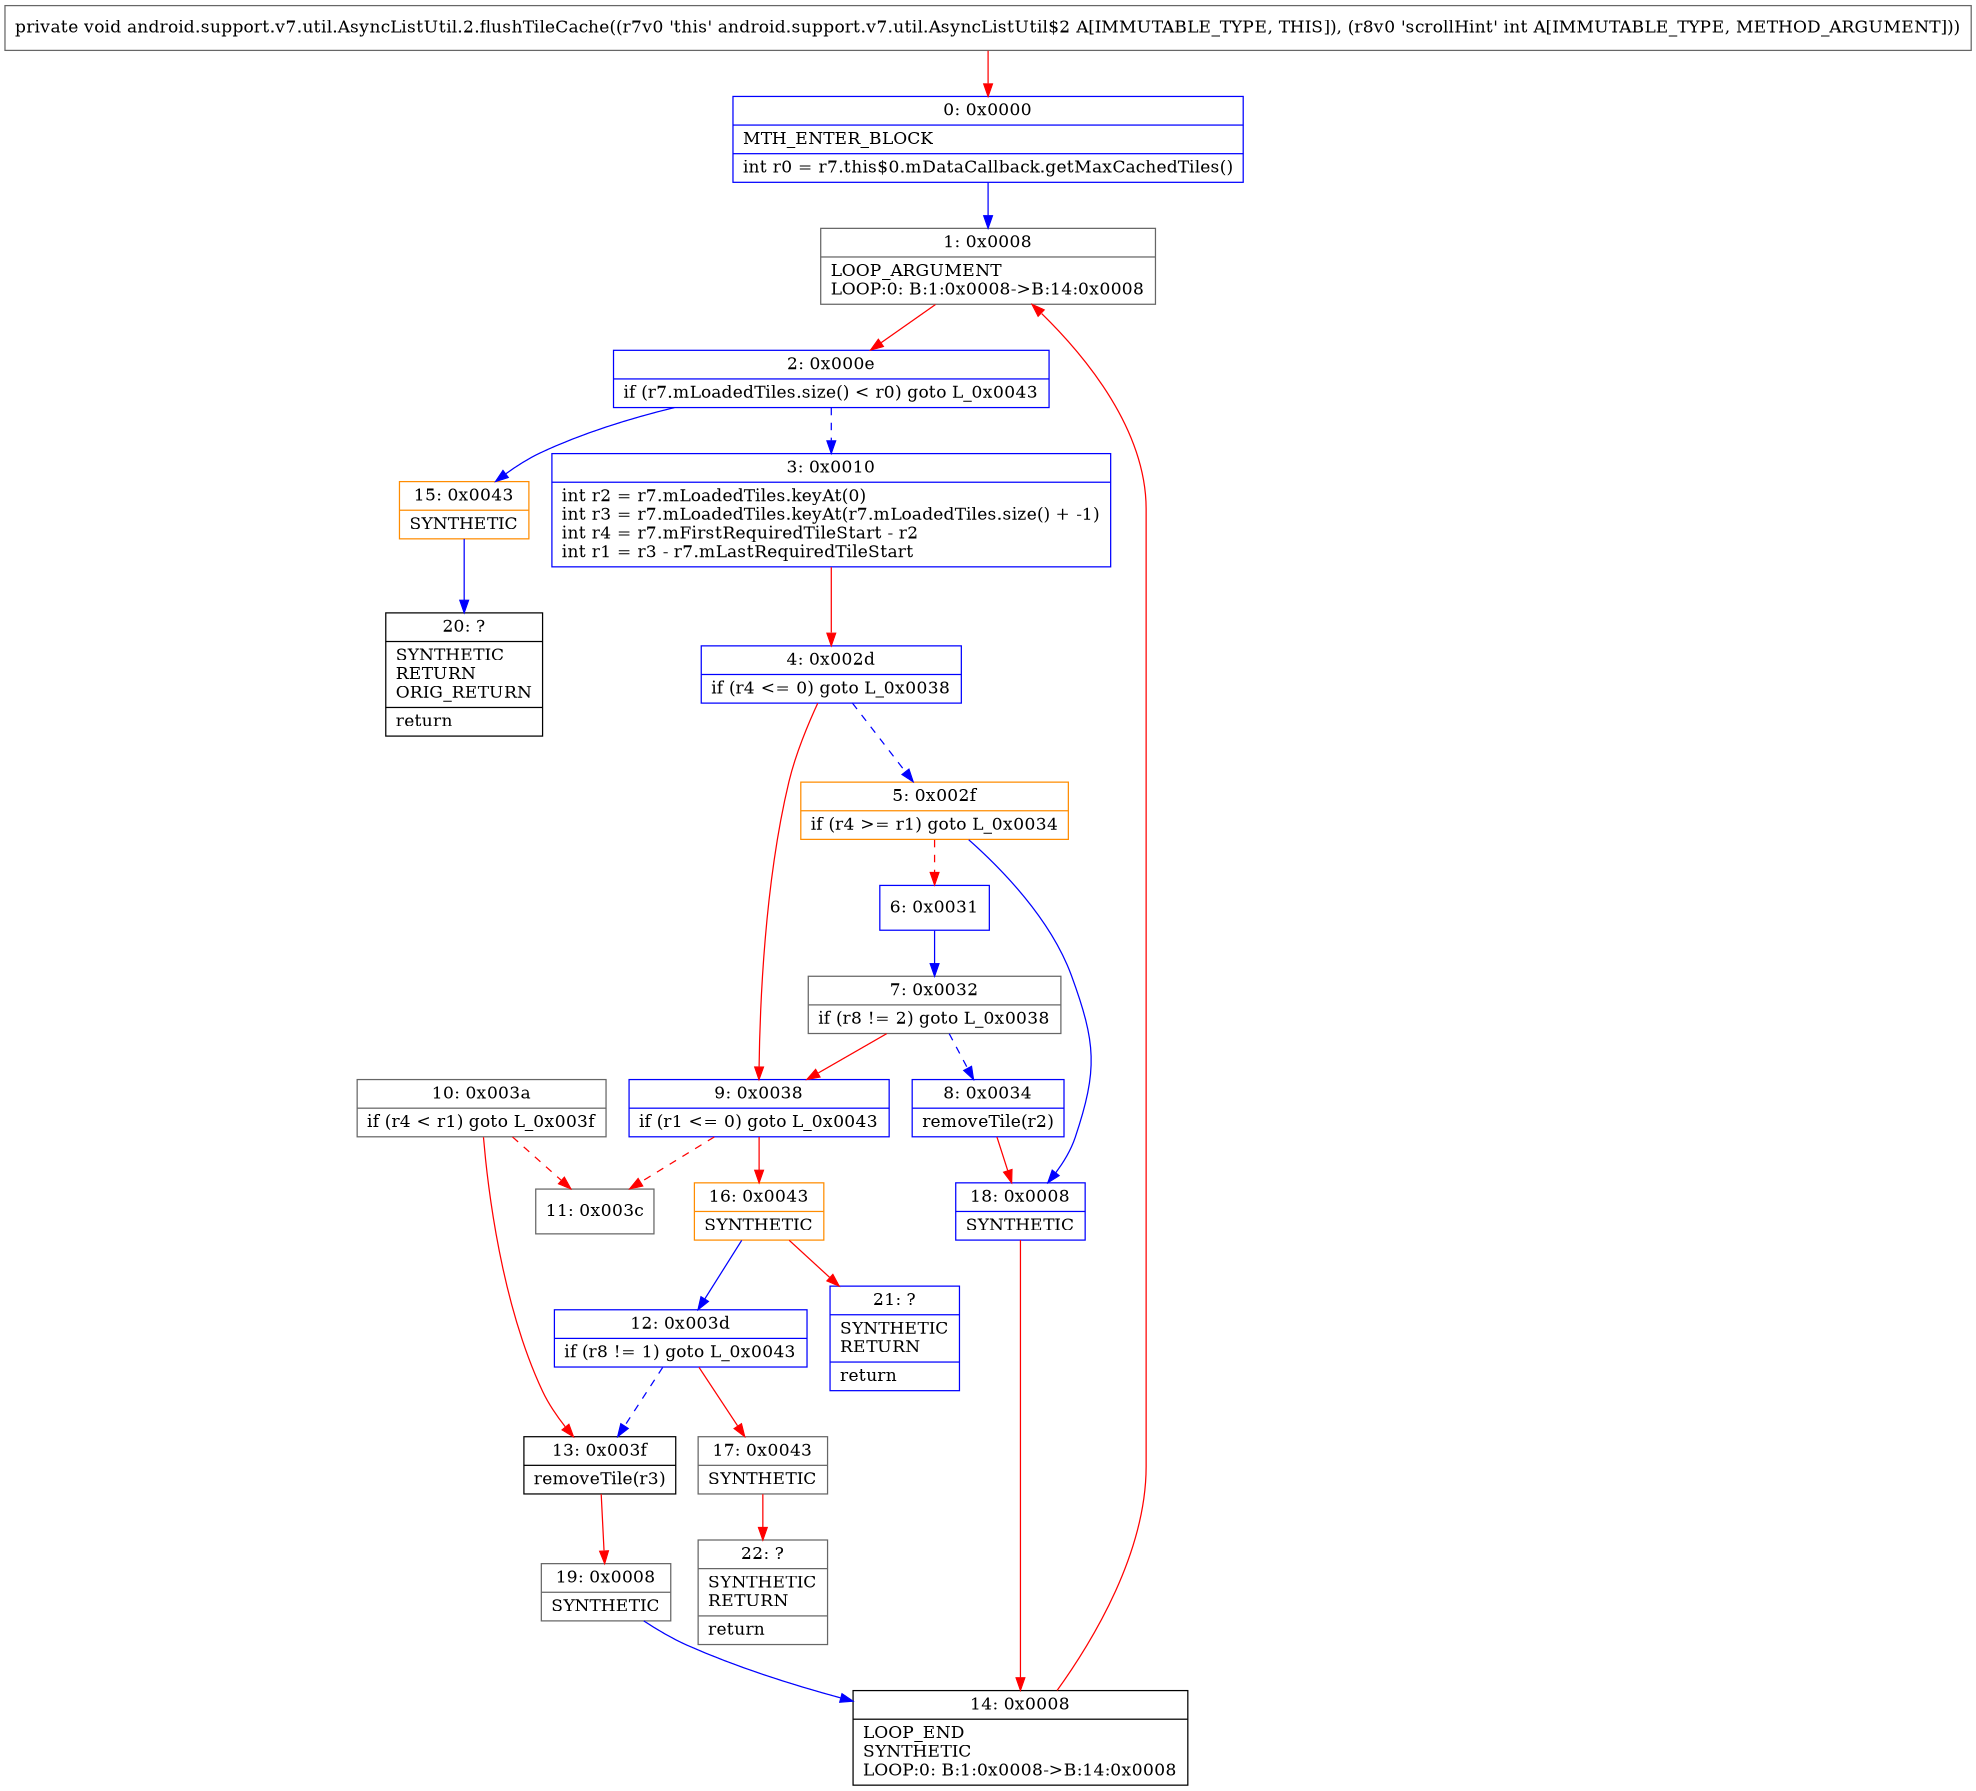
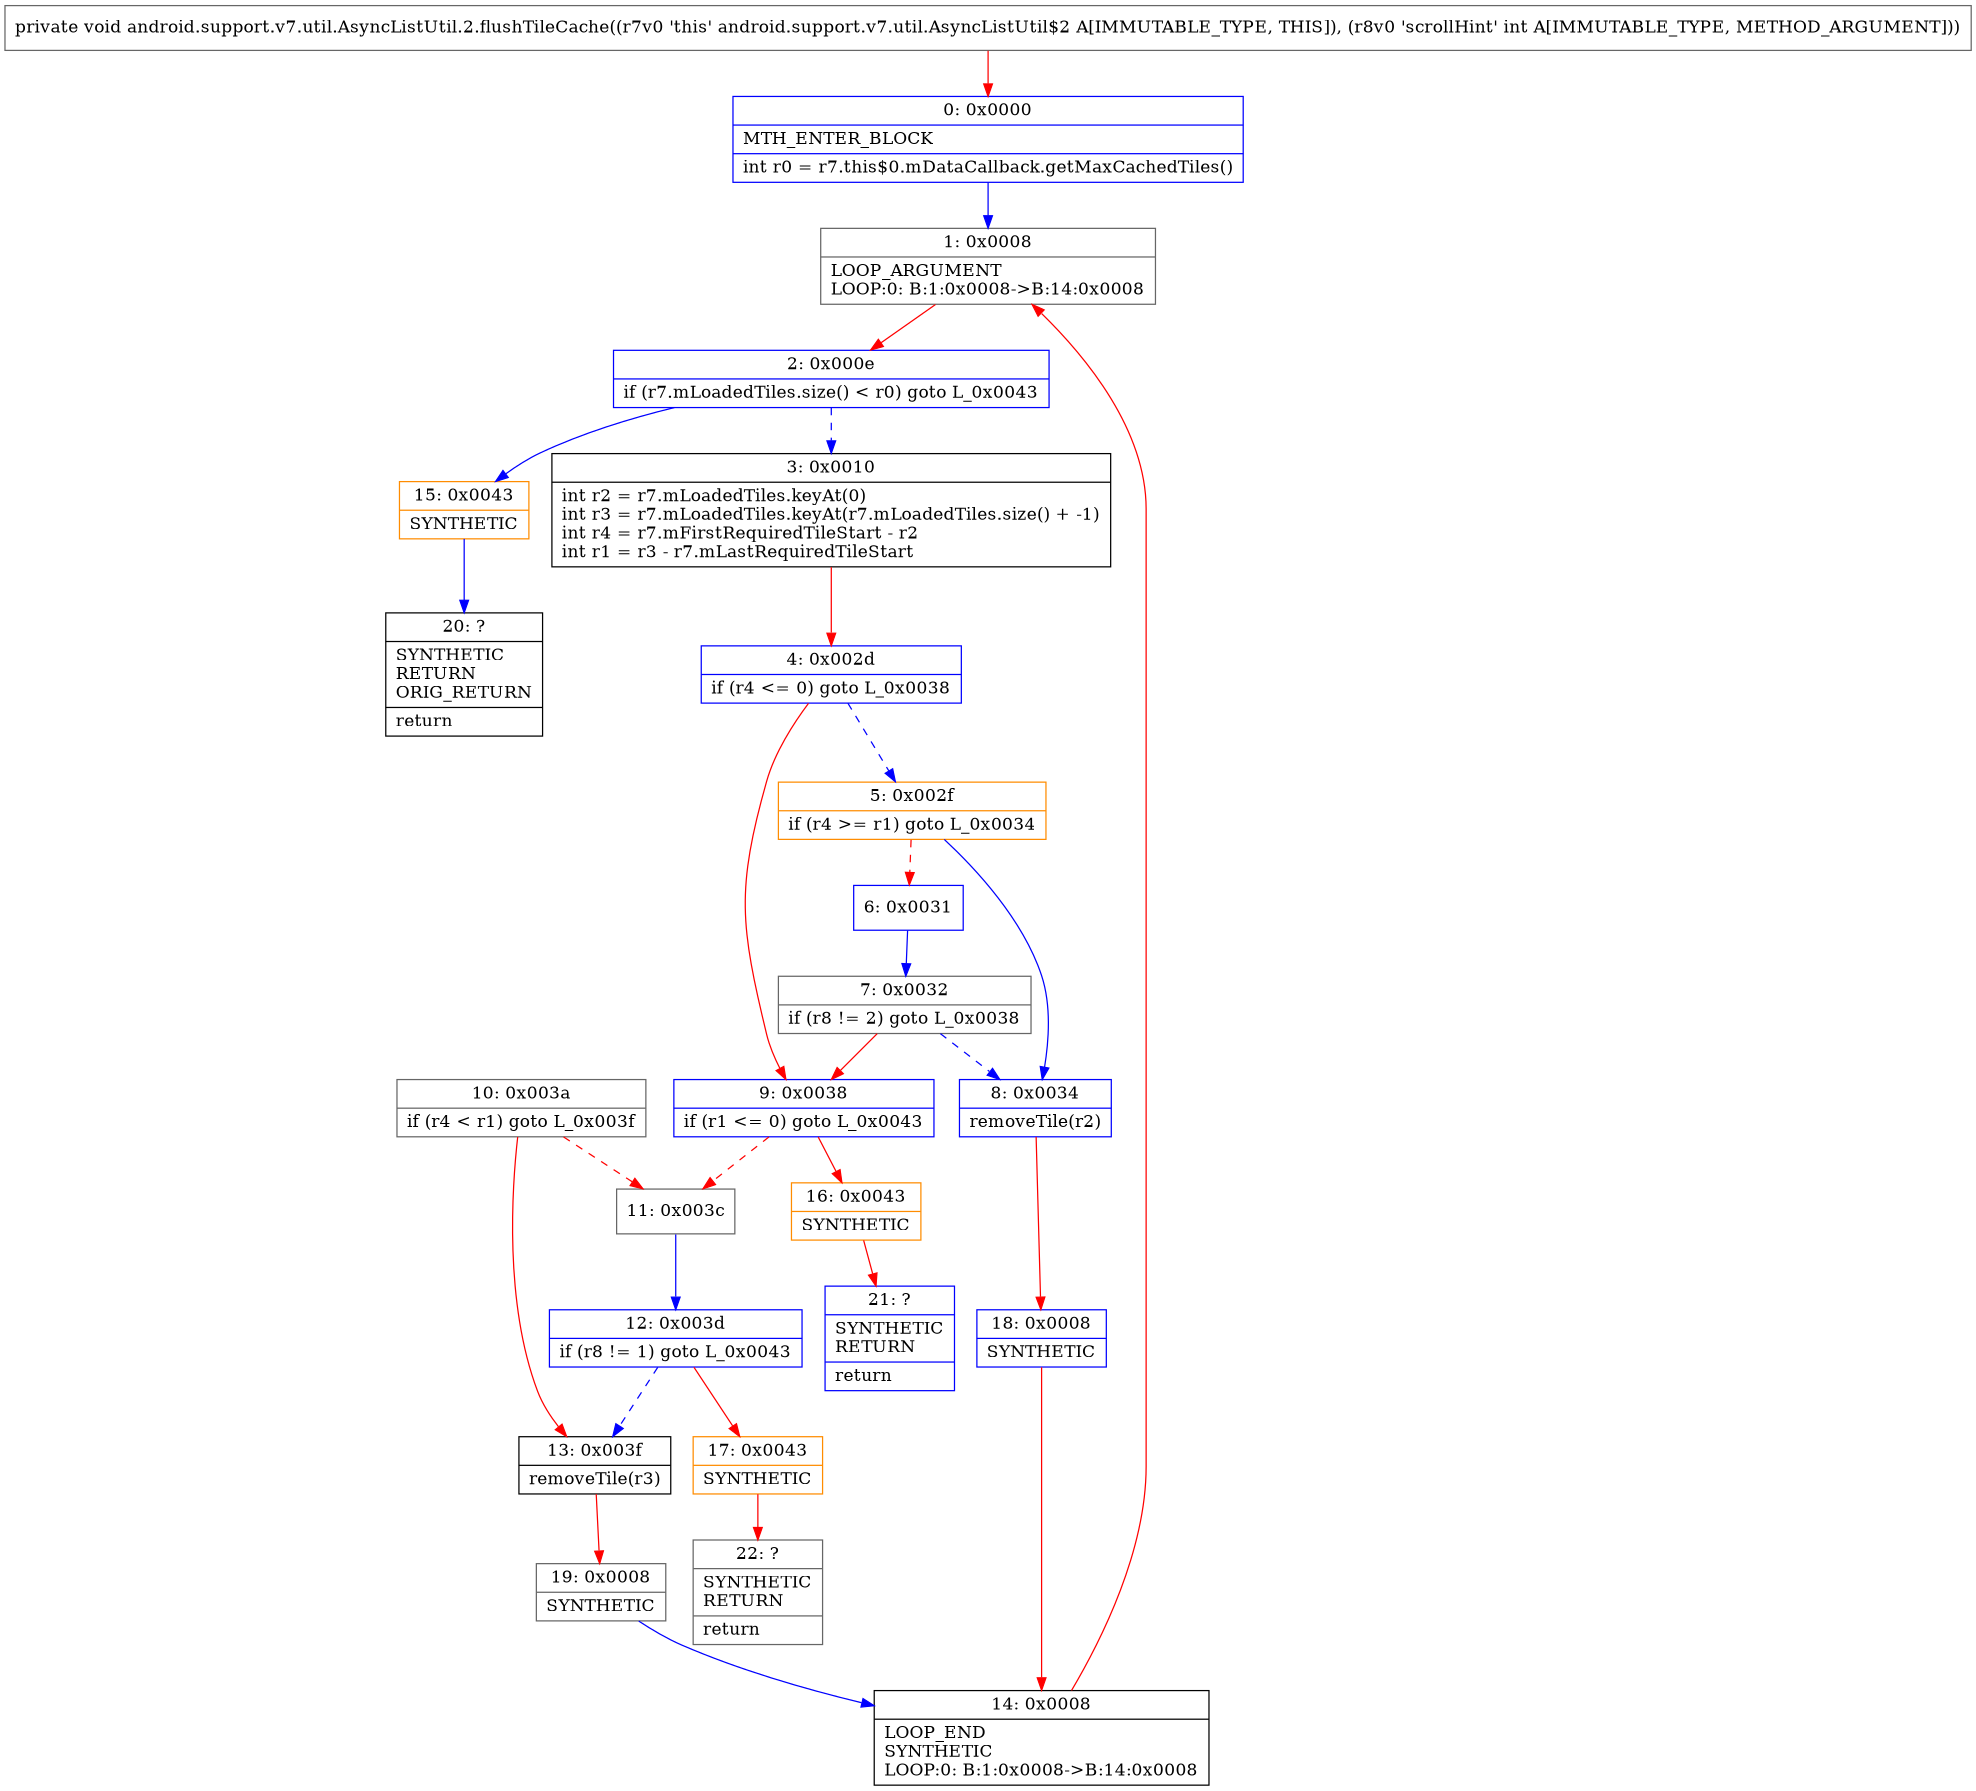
node "3: 0x0010": color blue -> black
edge "5: 0x002f" -> "18: 0x0008": now "5: 0x002f" -> "8: 0x0034"
edge "16: 0x0043" -> "12: 0x003d": now "11: 0x003c" -> "12: 0x003d"
node "17: 0x0043": color gray40 -> darkorange
